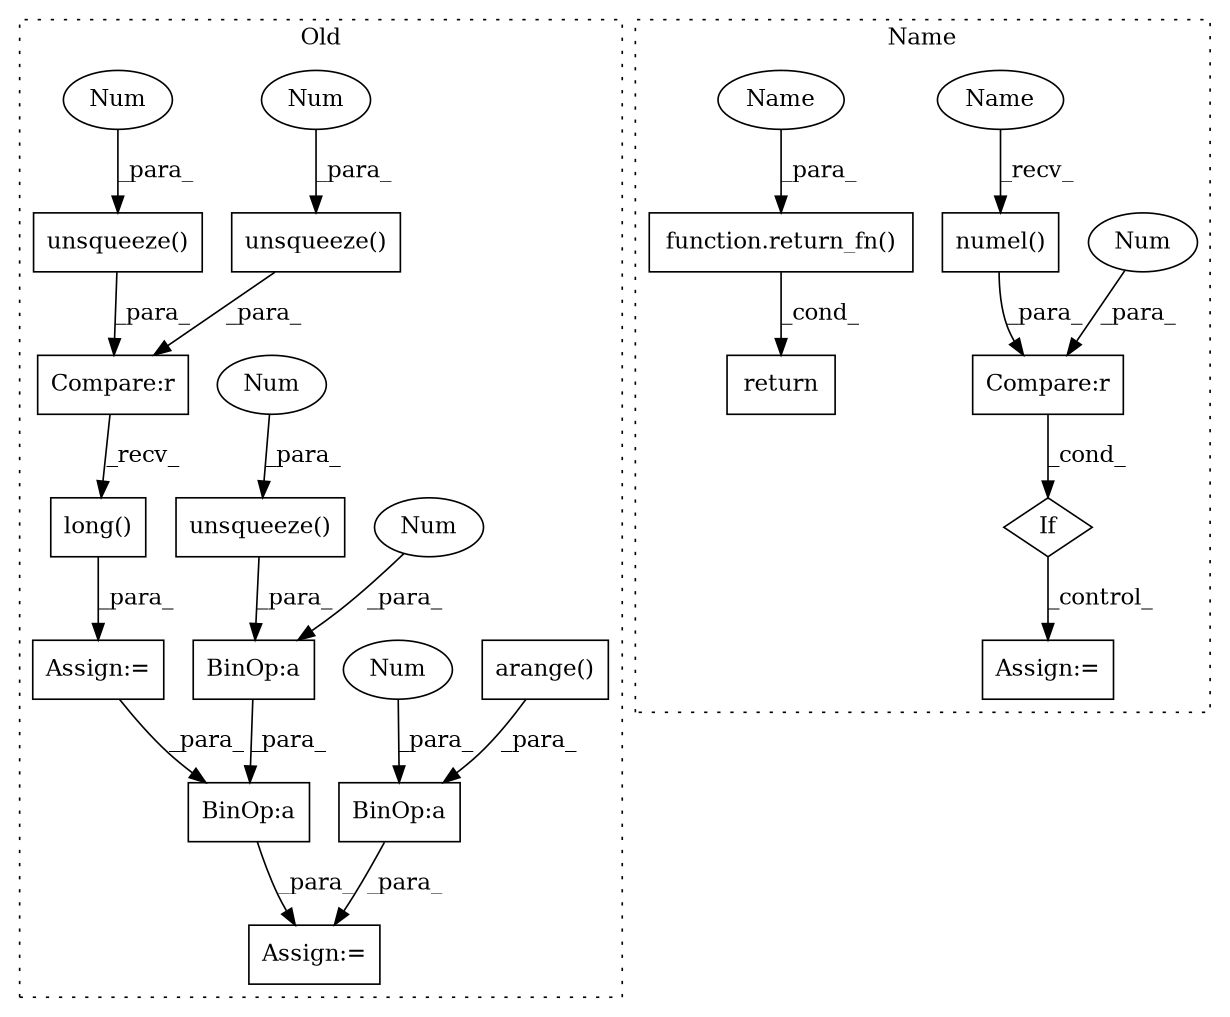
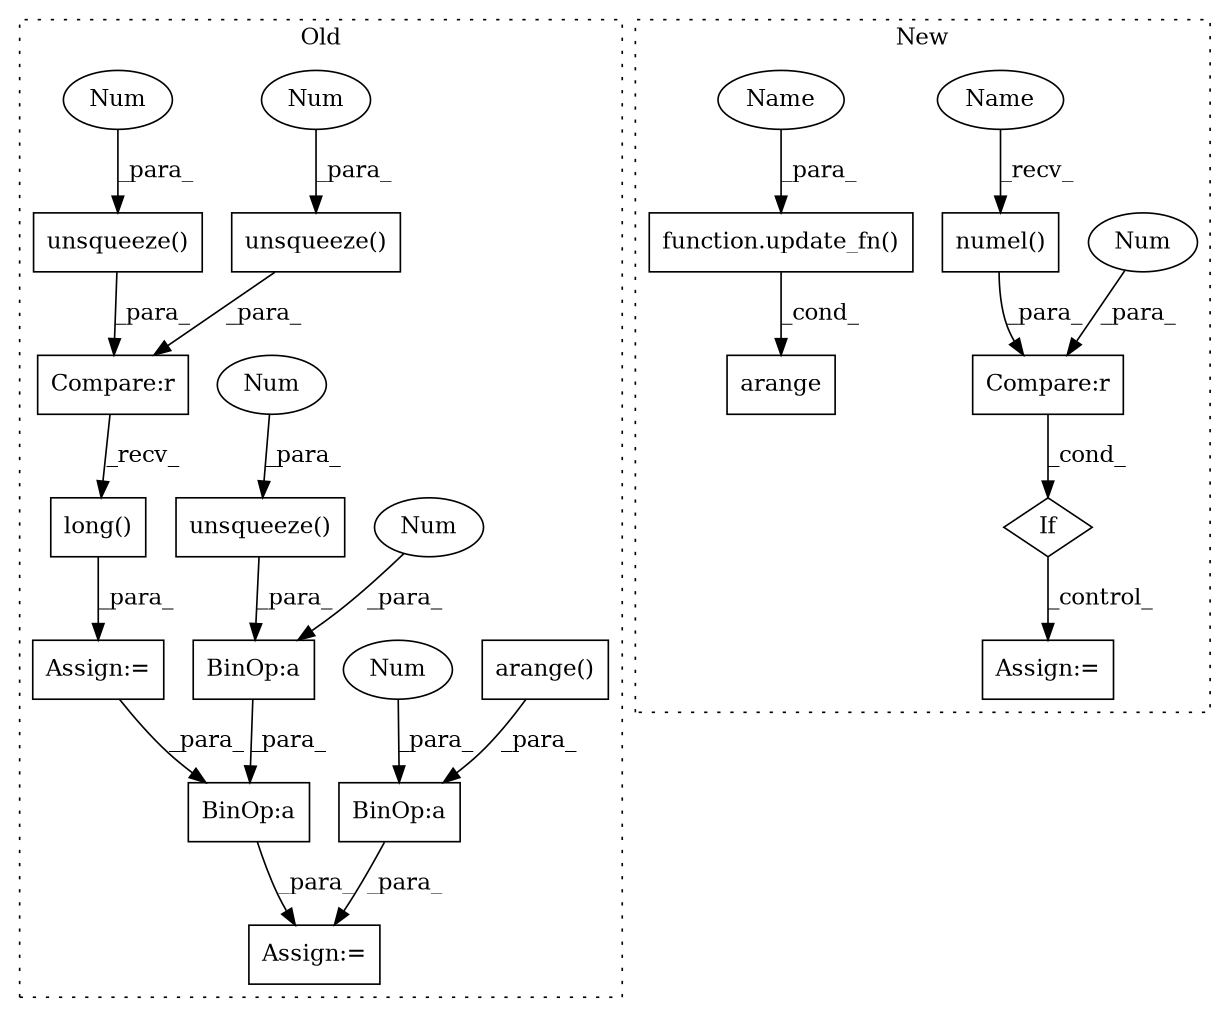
cluster "Name": label "Name" -> "New"
node "function.return_fn()": label "function.return_fn()" -> "function.update_fn()"
node "return": label "return" -> "arange"
